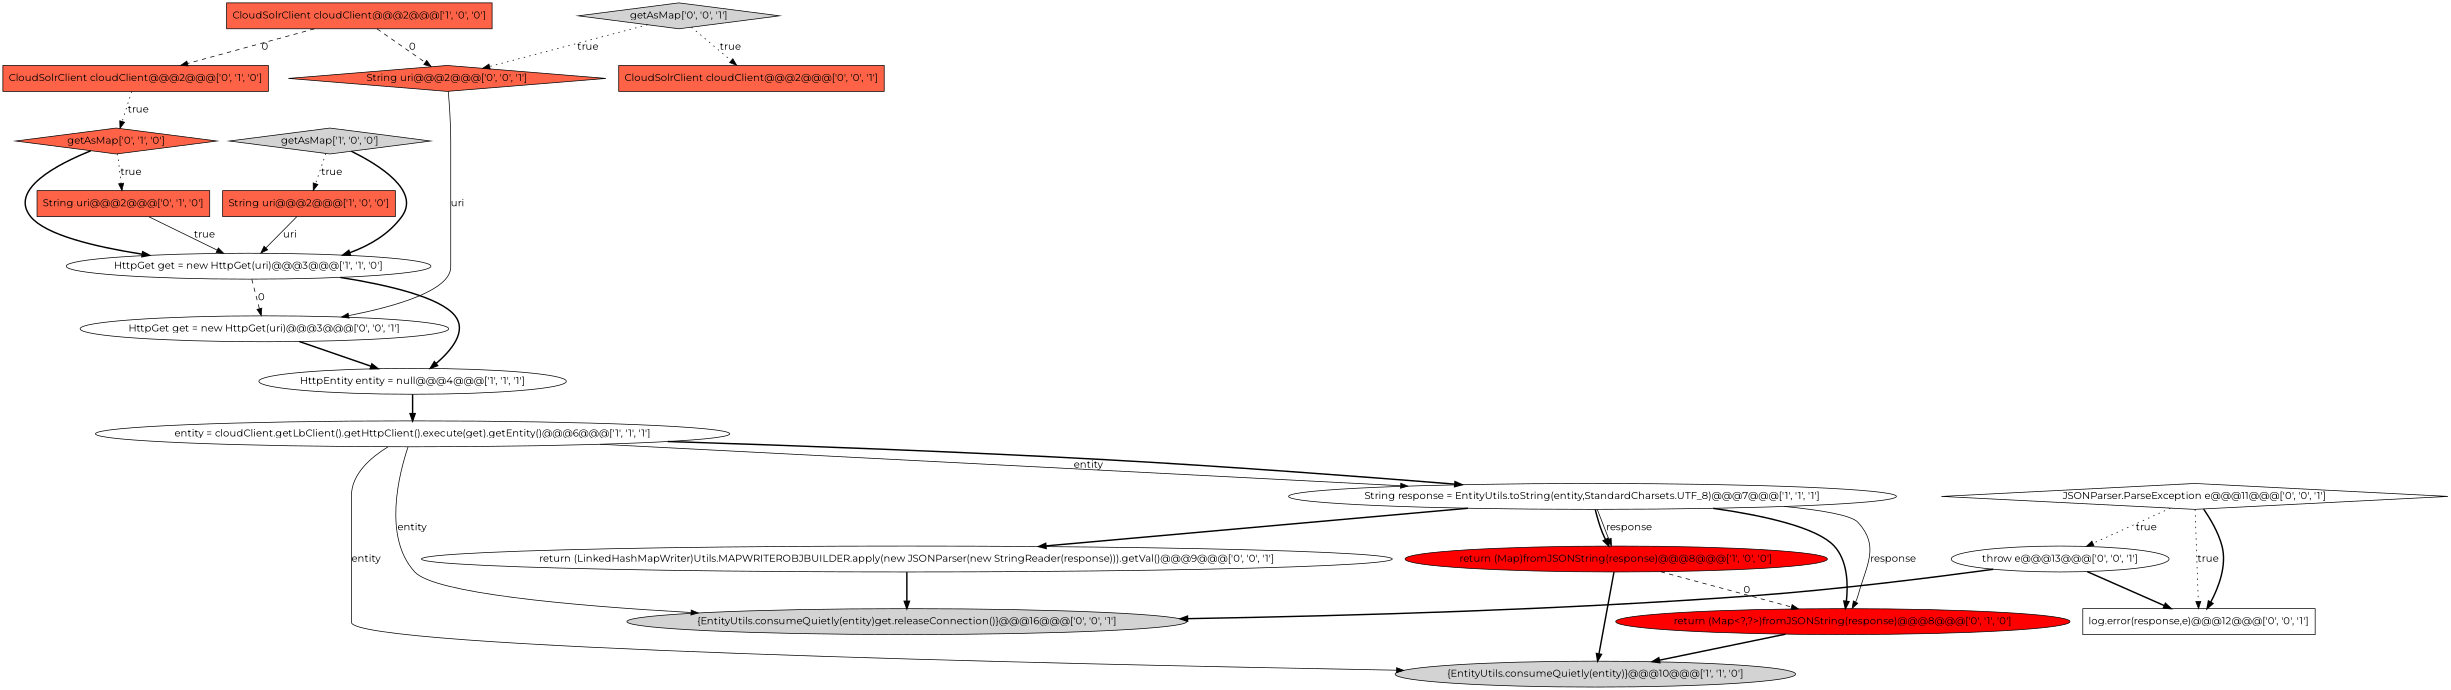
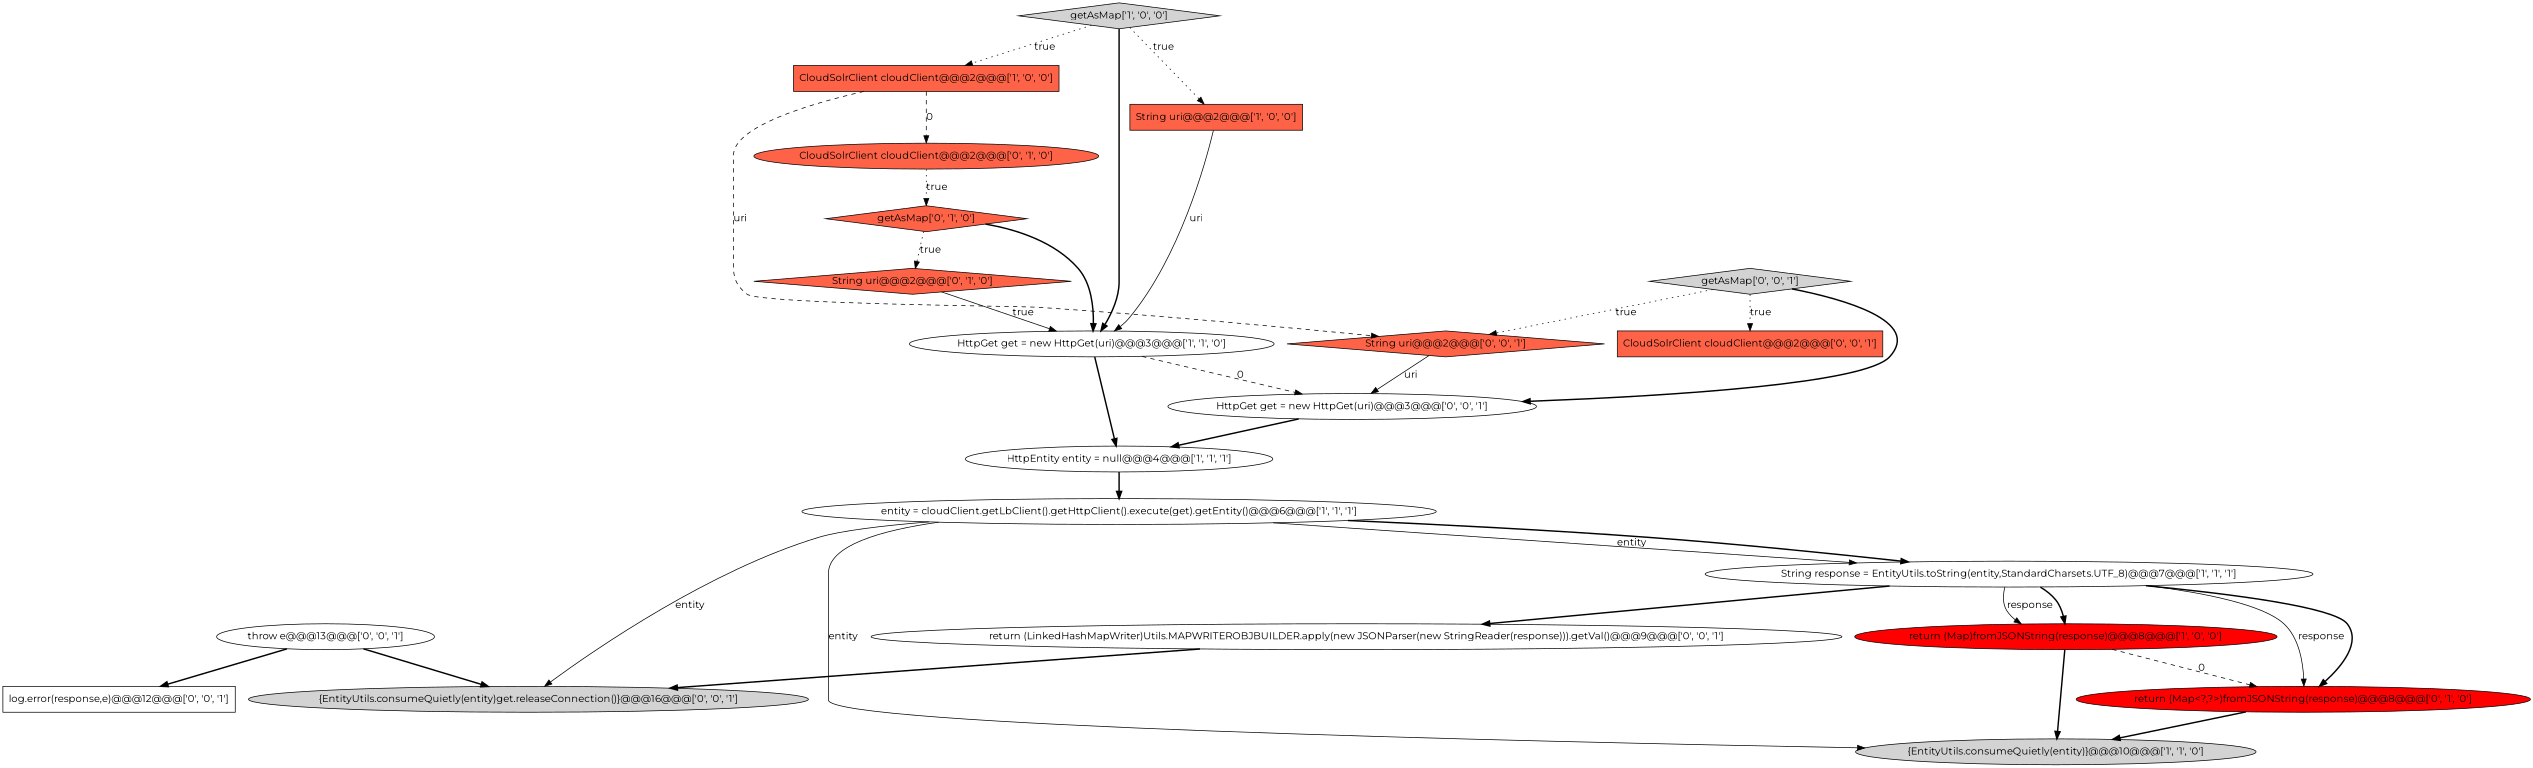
edge "getAsMap['1', '0', '0']" -> "CloudSolrClient cloudClient@@@2@@@['1', '0', '0']": added, label "true"
edge "CloudSolrClient cloudClient@@@2@@@['1', '0', '0']" -> "String uri@@@2@@@['0', '0', '1']": label "0" -> "uri"
node "CloudSolrClient cloudClient@@@2@@@['0', '1', '0']": shape box -> ellipse
node "String uri@@@2@@@['0', '1', '0']": shape box -> diamond
edge "getAsMap['0', '0', '1']" -> "HttpGet get = new HttpGet(uri)@@@3@@@['0', '0', '1']": added
node "JSONParser.ParseException e@@@11@@@['0', '0', '1']": removed
